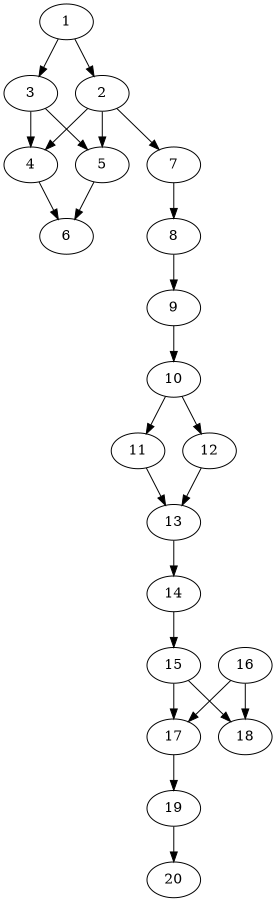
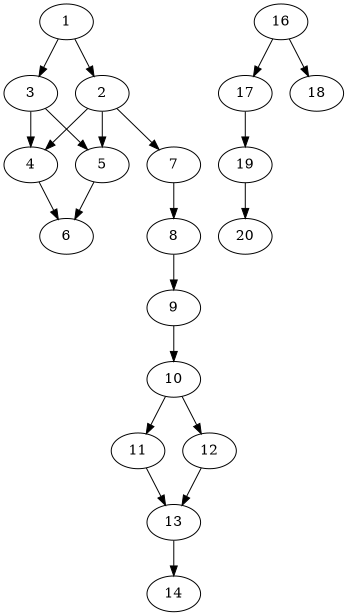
node "15": removed
